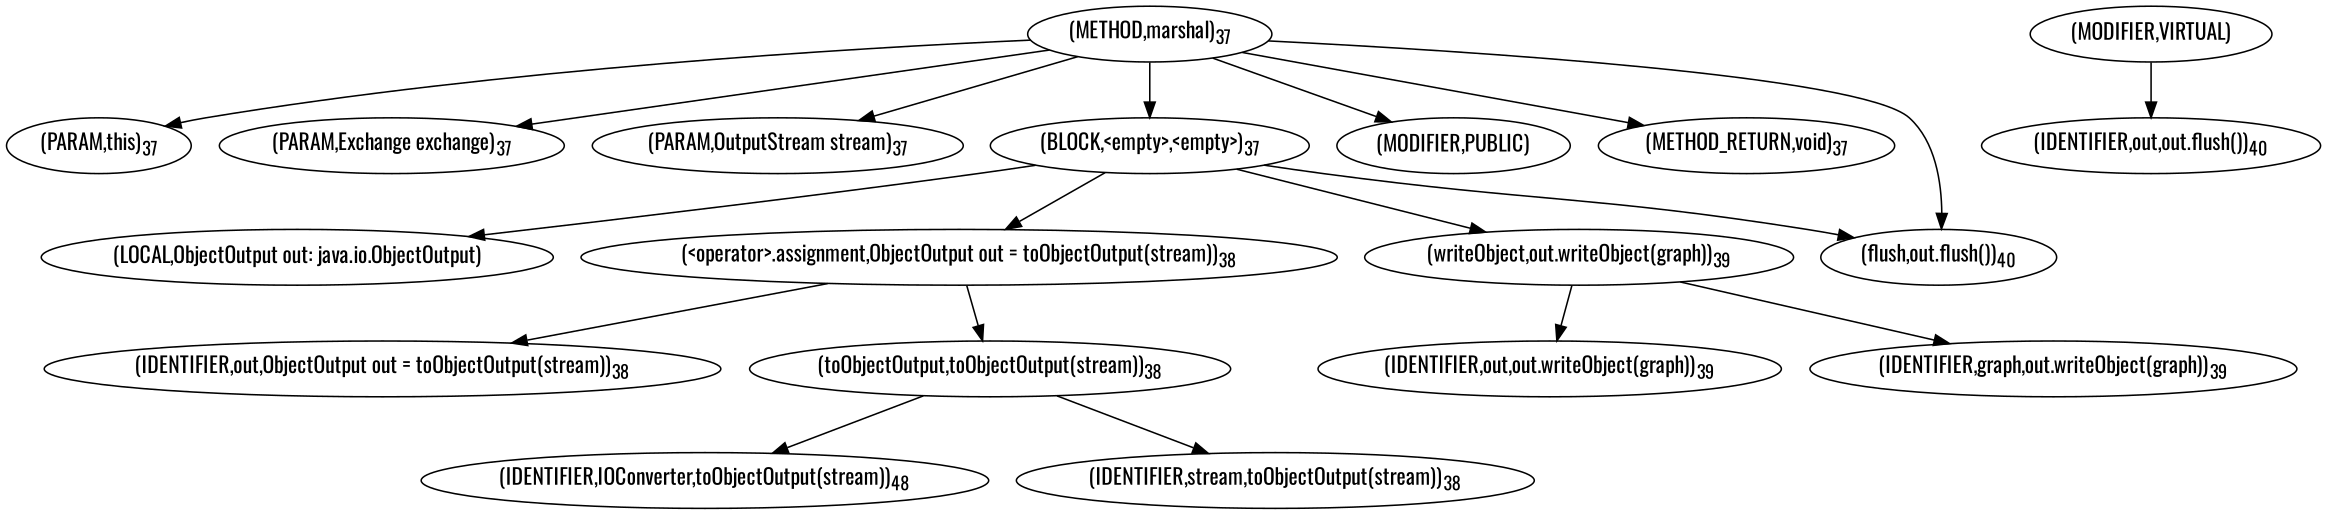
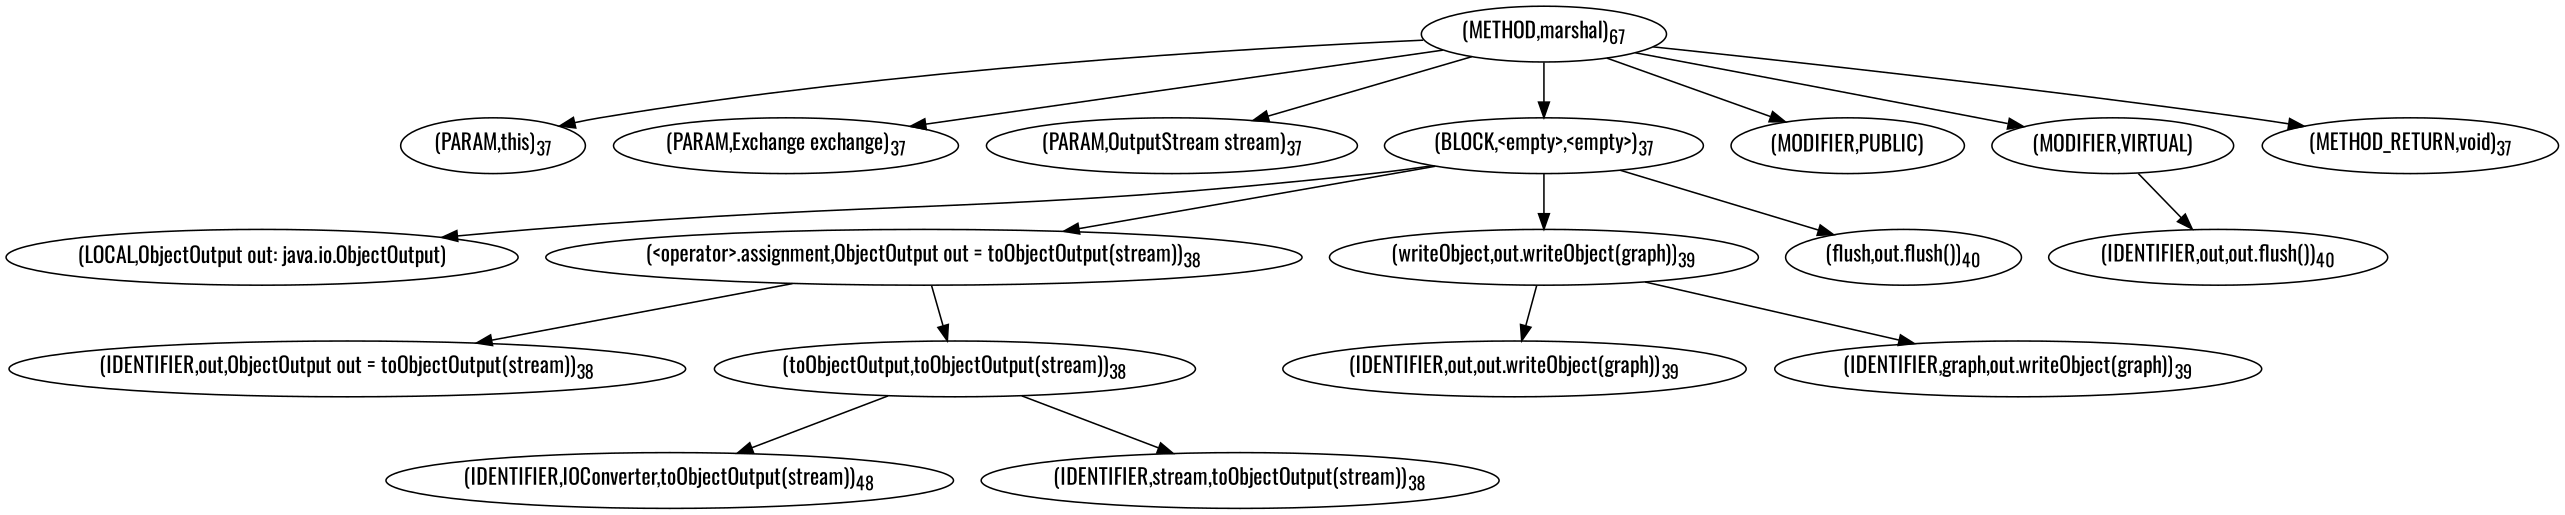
node "(METHOD,marshal)": text "37" -> "67"
edge "(METHOD,marshal)" -> "(flush,out.flush())": now "(METHOD,marshal)" -> "(MODIFIER,VIRTUAL)"
